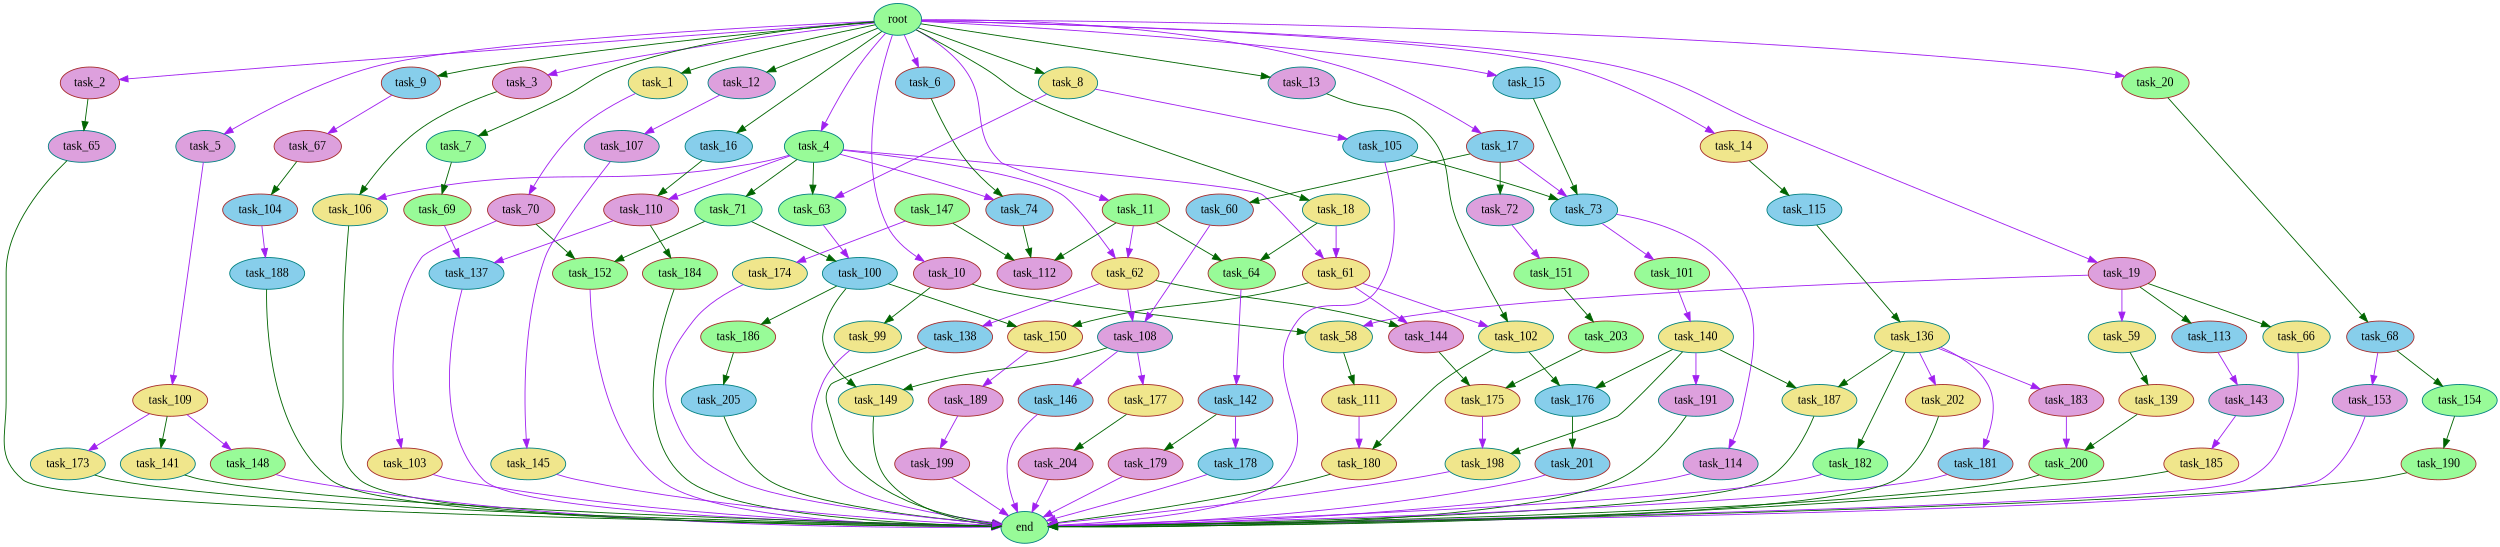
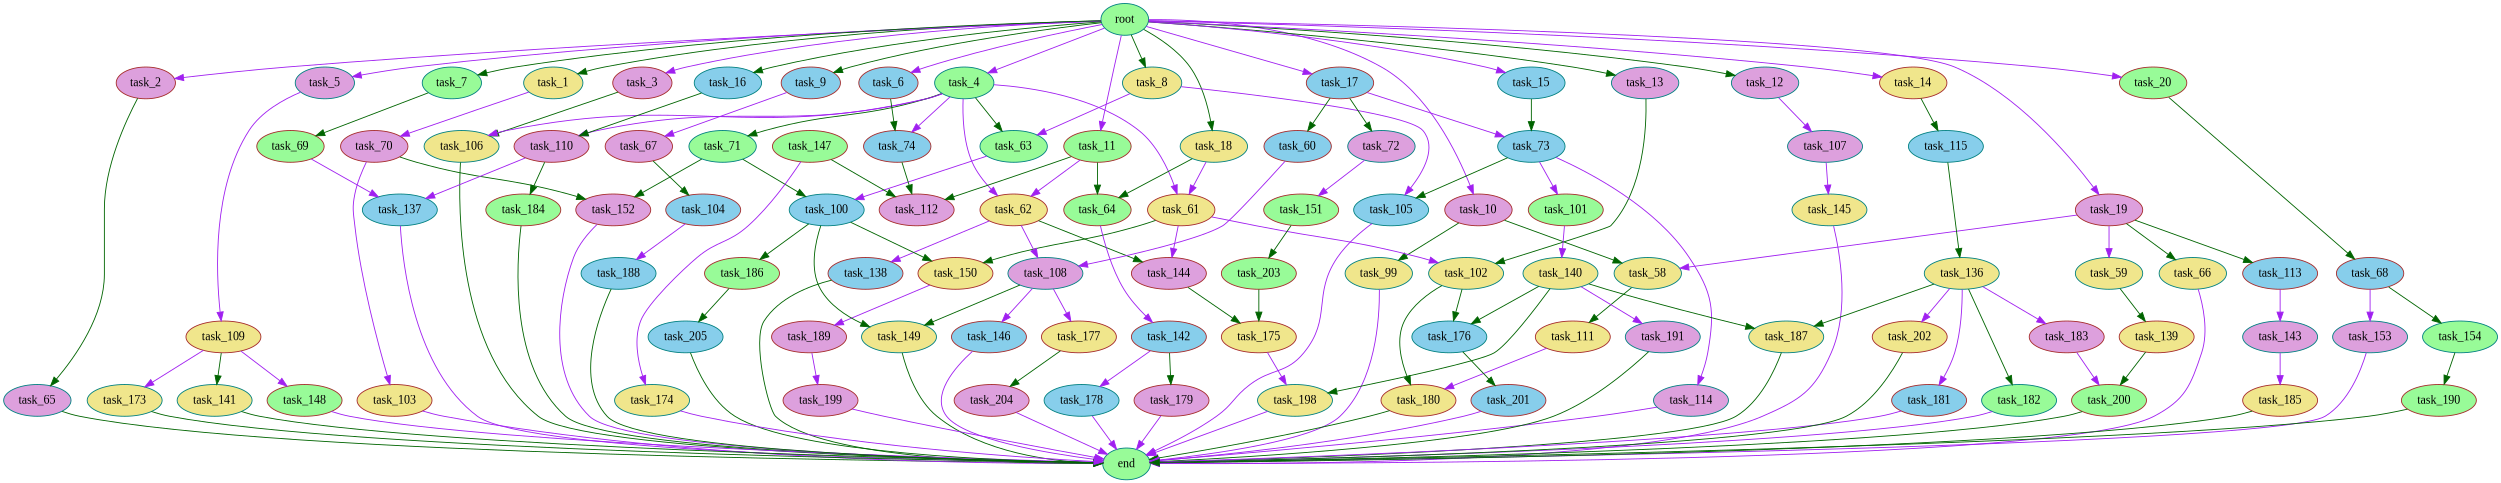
edge "task_105" -> "task_73": reversed
node "task_152": fillcolor palegreen -> plum
